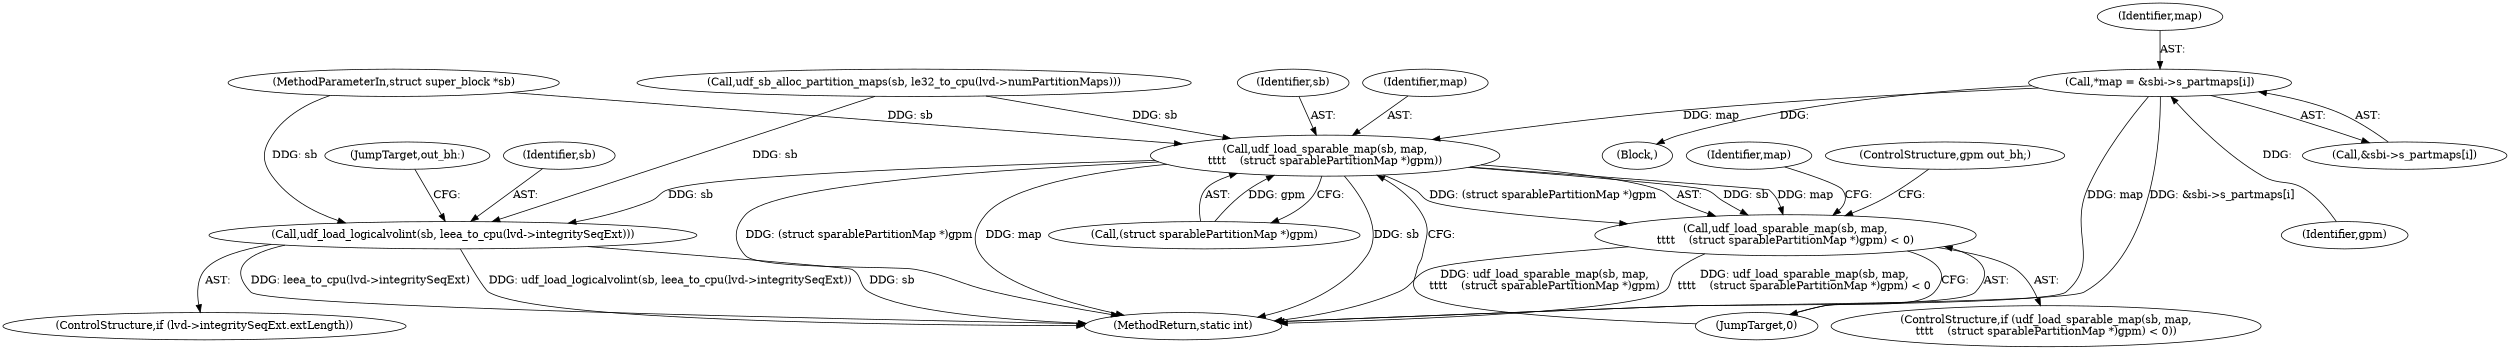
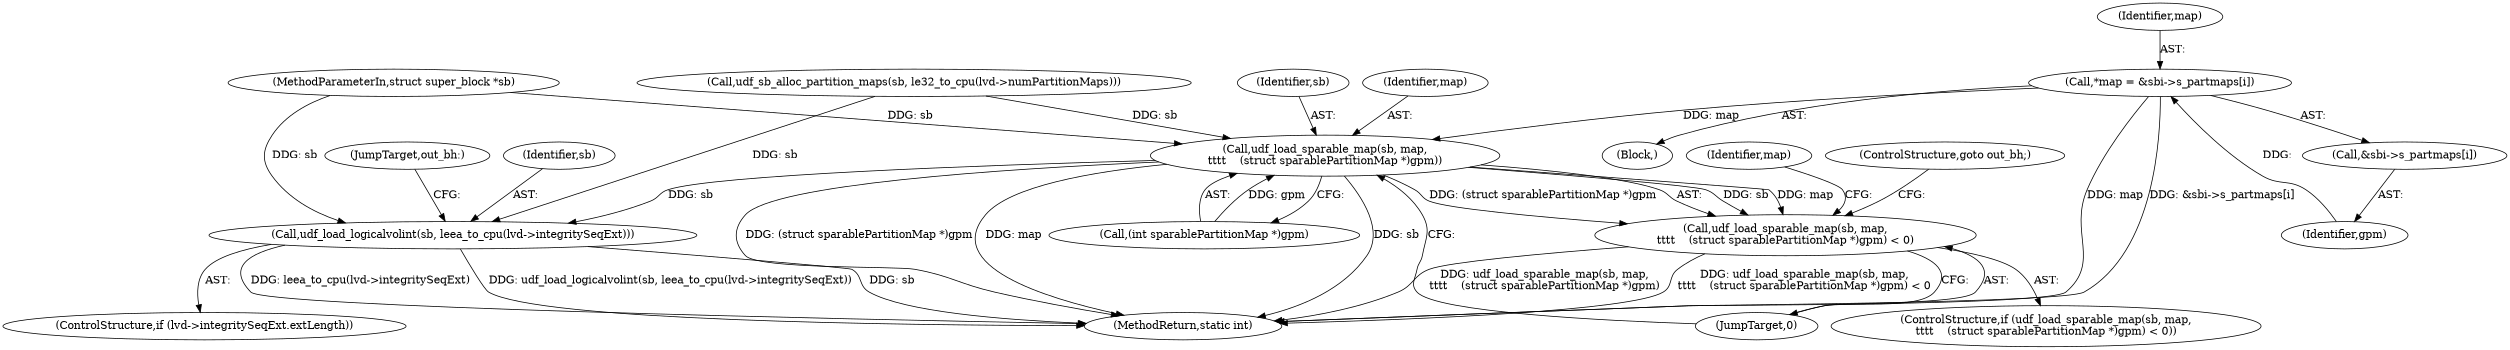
edge "(Call,&sbi->s_partmaps[i])" -> "(Call,*map = &sbi->s_partmaps[i])": now "(Call,&sbi->s_partmaps[i])" -> "(Identifier,gpm)"
edge "(Call,*map = &sbi->s_partmaps[i])" -> "(Block,)": label "DDG: " -> "AST: "
node "(ControlStructure,gpm out_bh;)": label "(ControlStructure,gpm out_bh;)" -> "(ControlStructure,goto out_bh;)"
node "(Call,(struct sparablePartitionMap *)gpm)": label "(Call,(struct sparablePartitionMap *)gpm)" -> "(Call,(int sparablePartitionMap *)gpm)"
